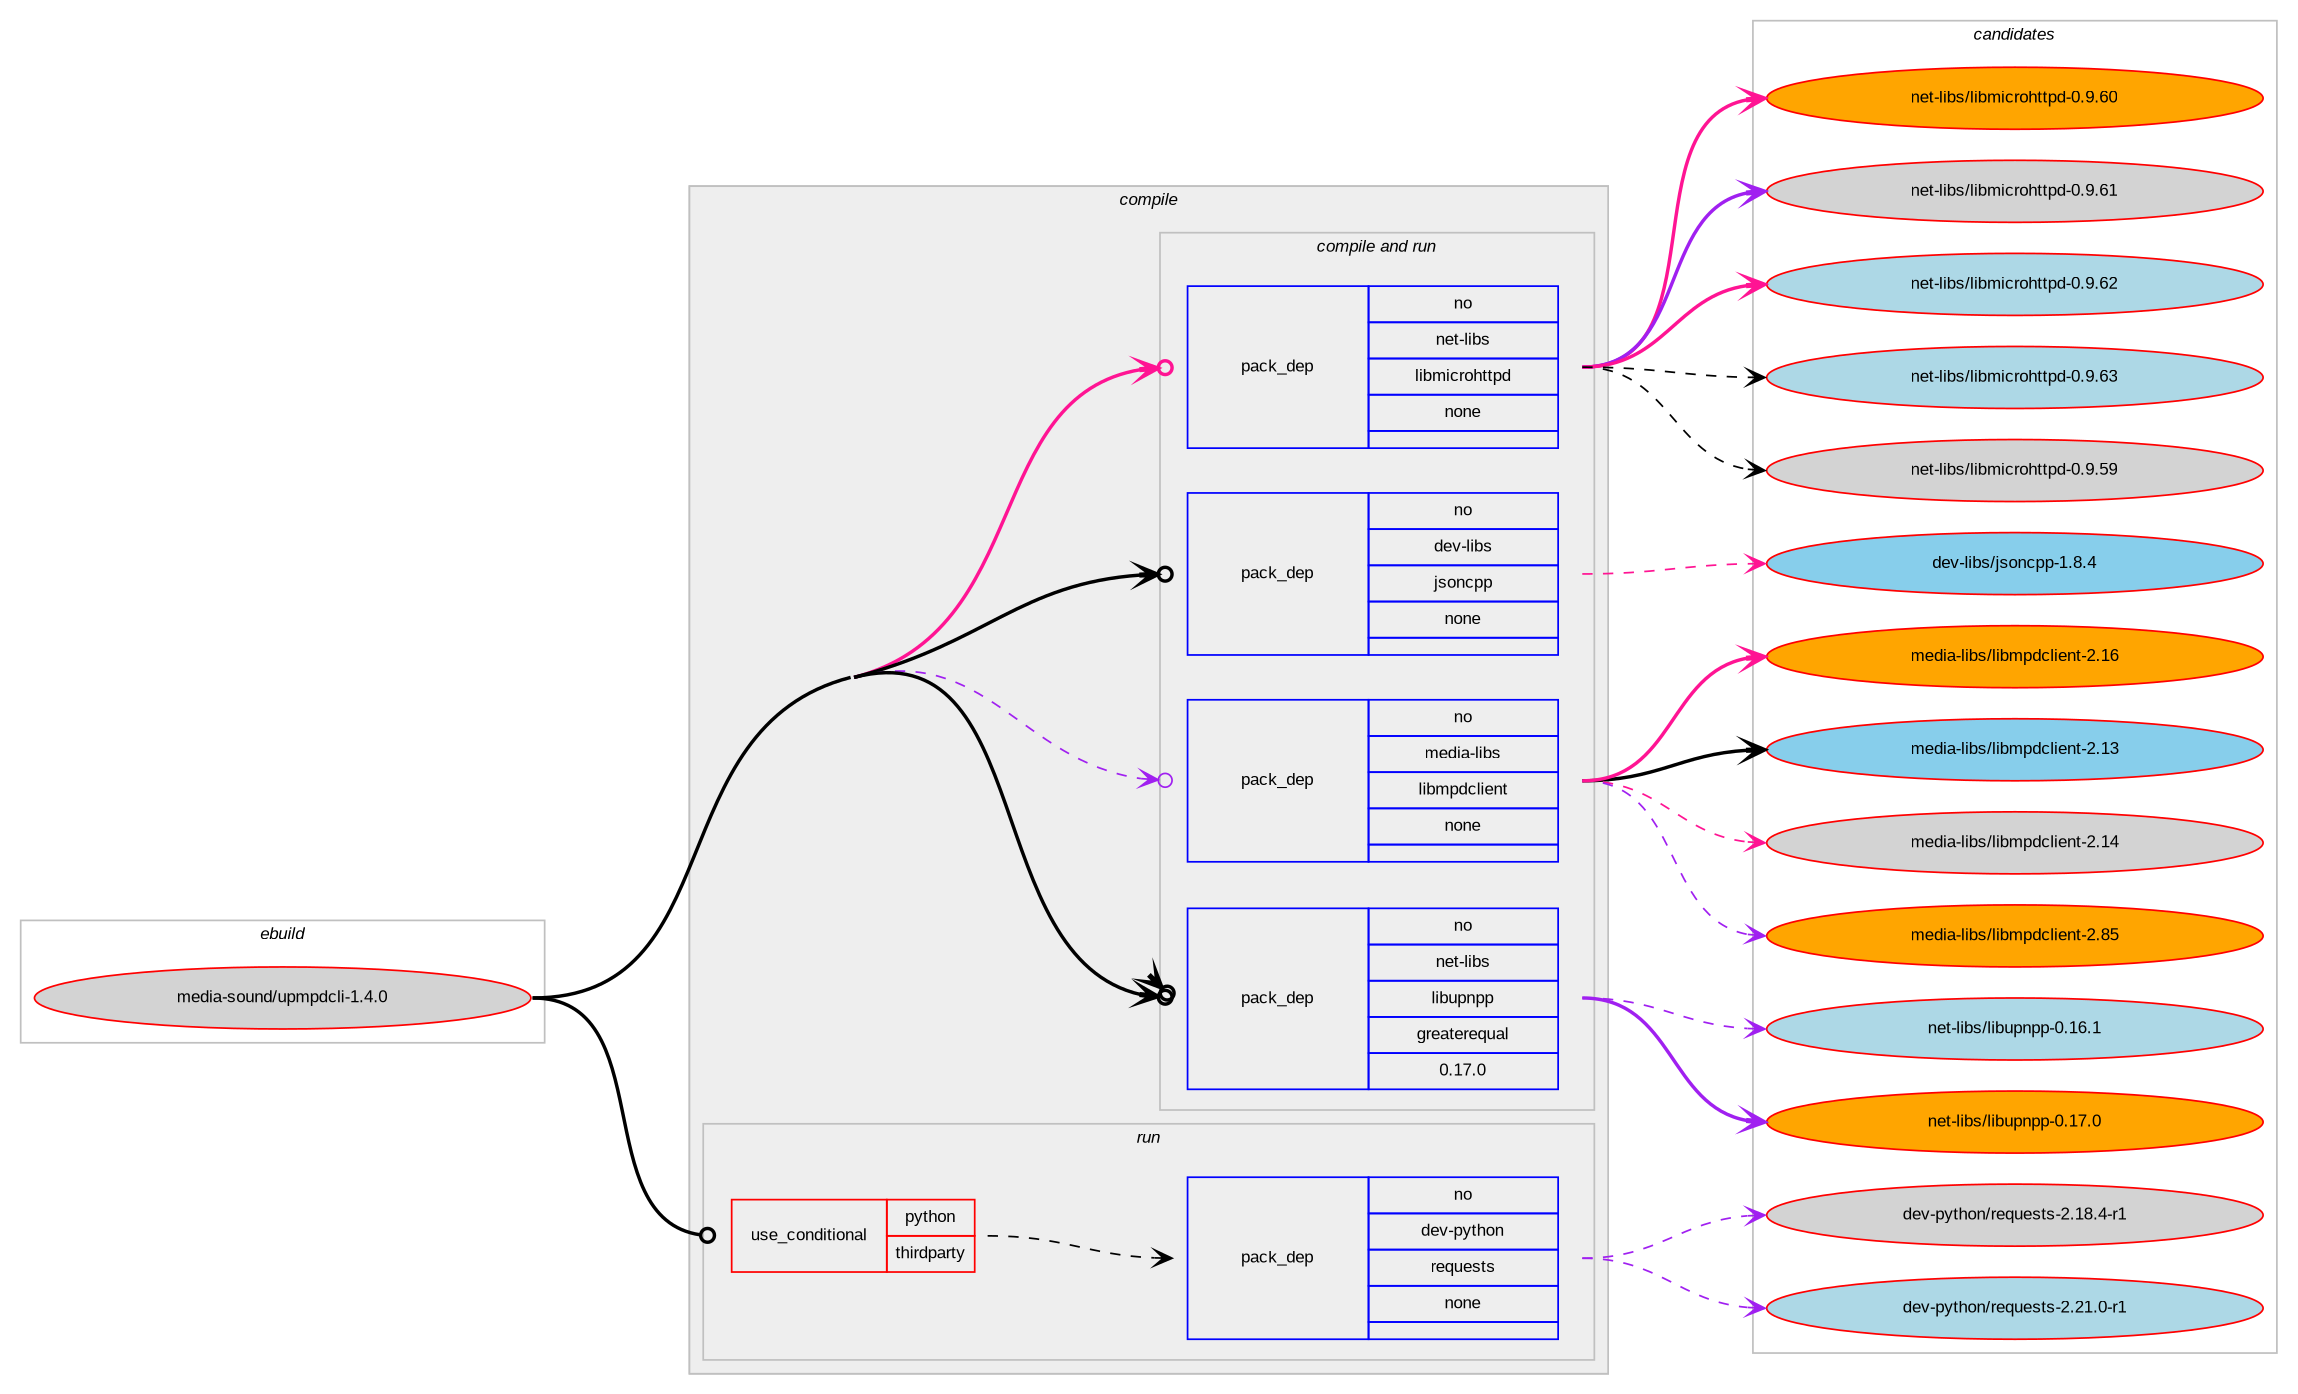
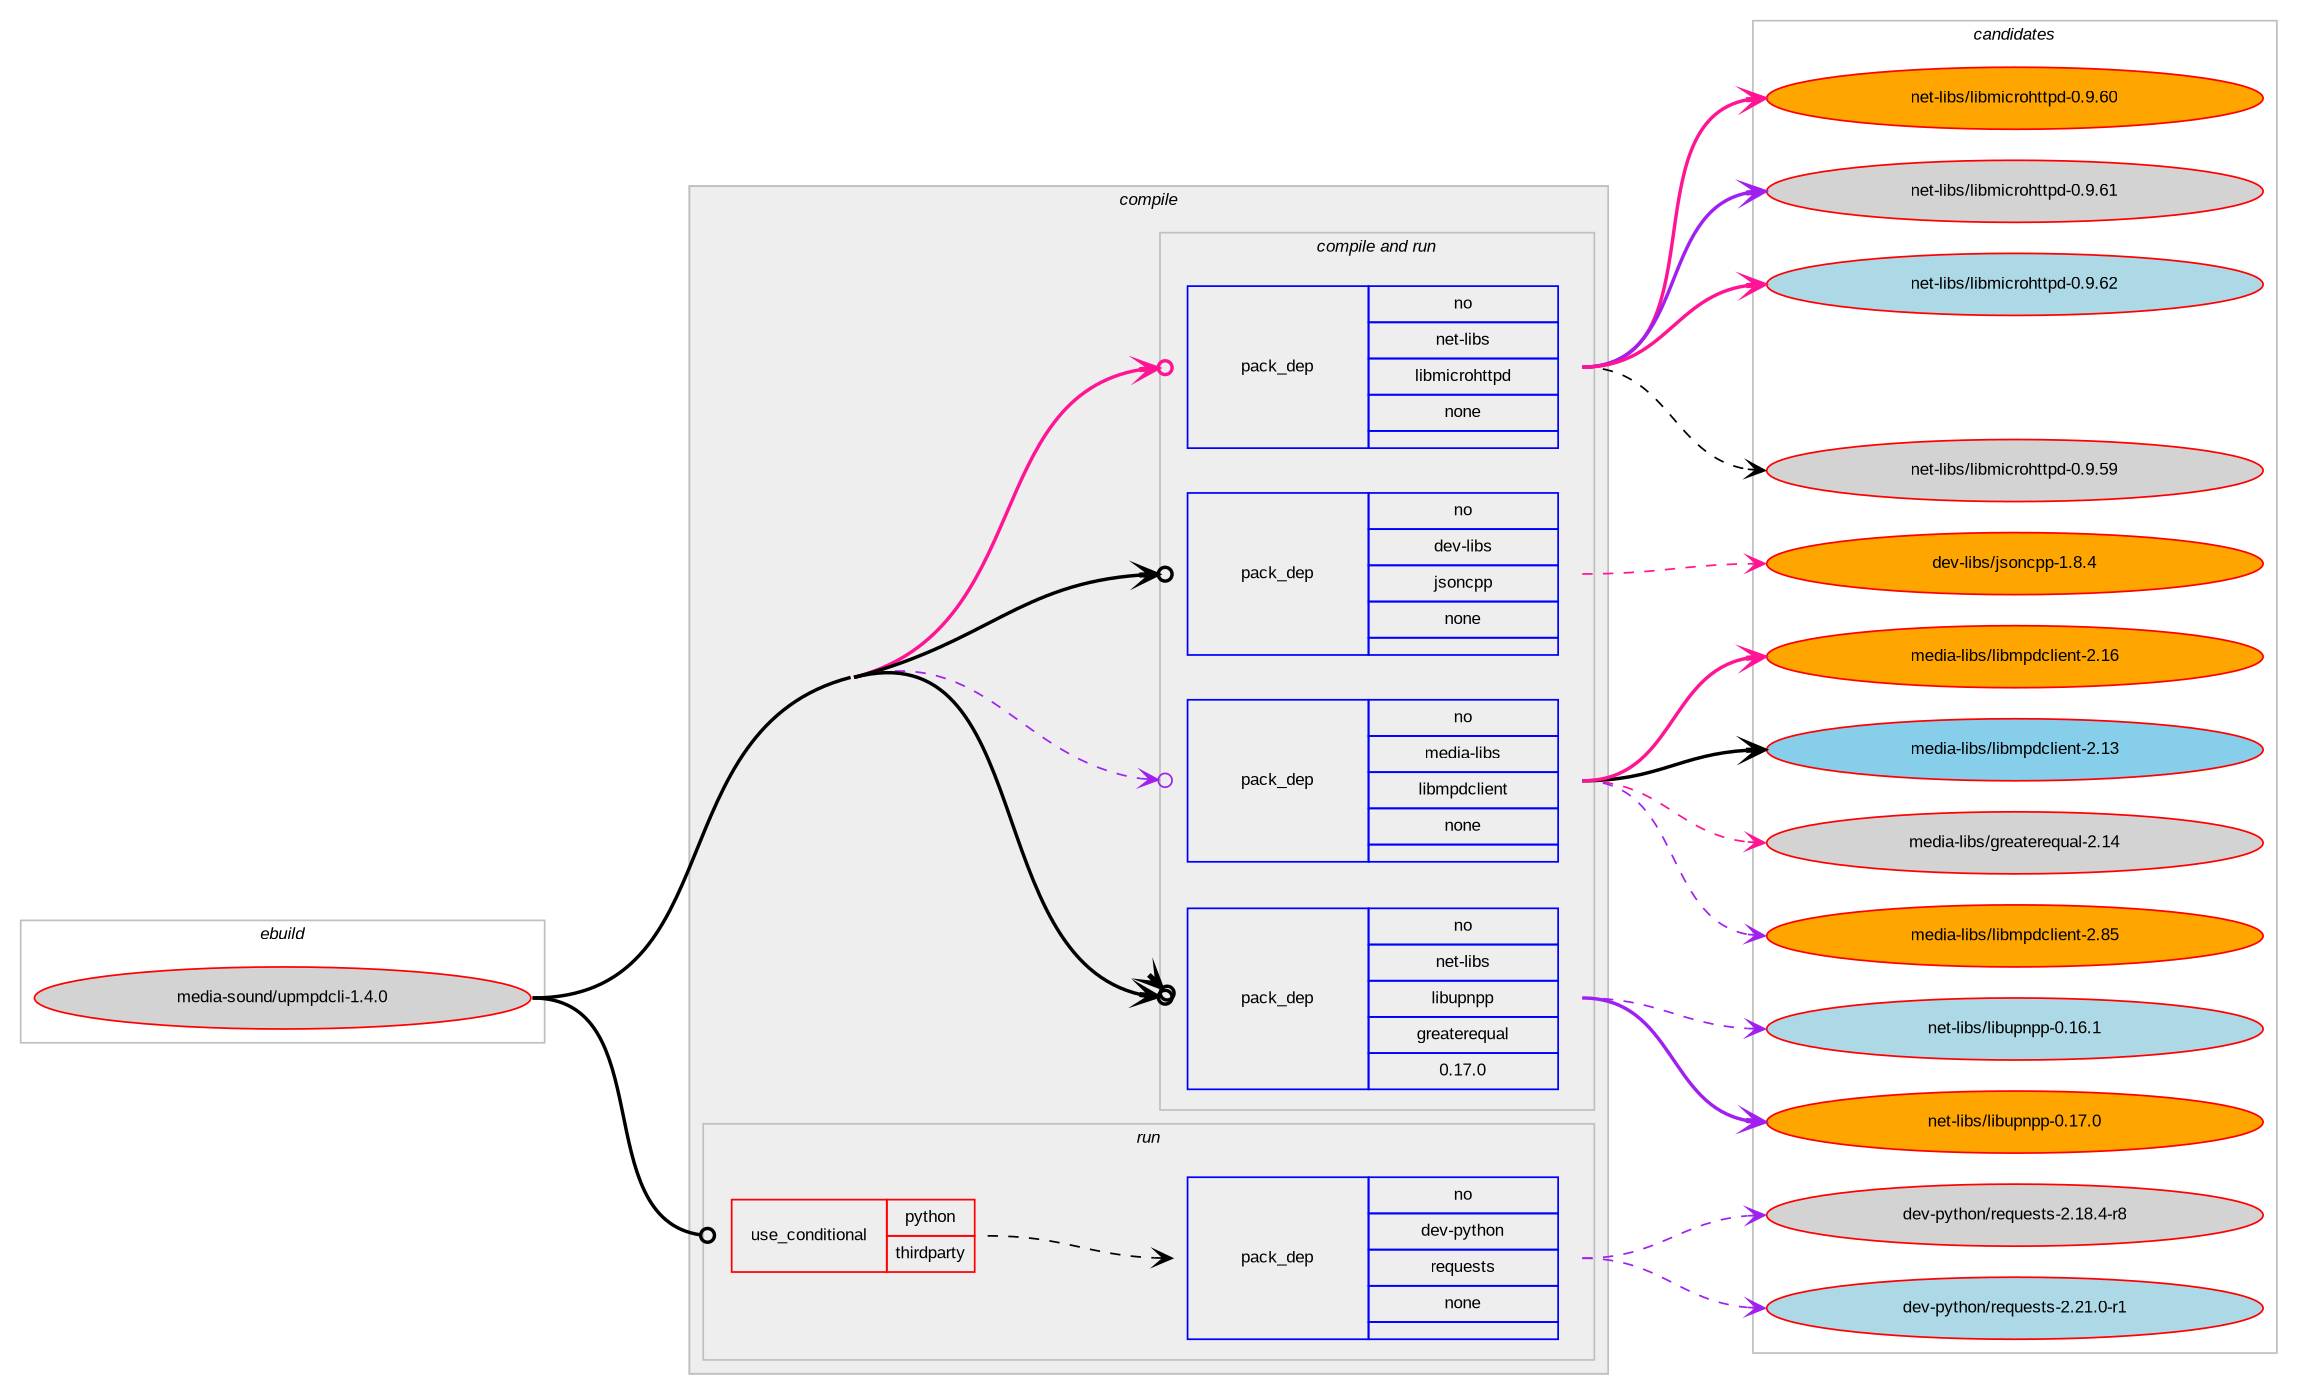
node "net-libs/libmicrohttpd-0.9.63": removed
node "dev-libs/jsoncpp-1.8.4": fillcolor skyblue -> orange
node "media-libs/libmpdclient-2.14": label "media-libs/libmpdclient-2.14" -> "media-libs/greaterequal-2.14"
node "dev-python/requests-2.18.4-r1": label "dev-python/requests-2.18.4-r1" -> "dev-python/requests-2.18.4-r8"
